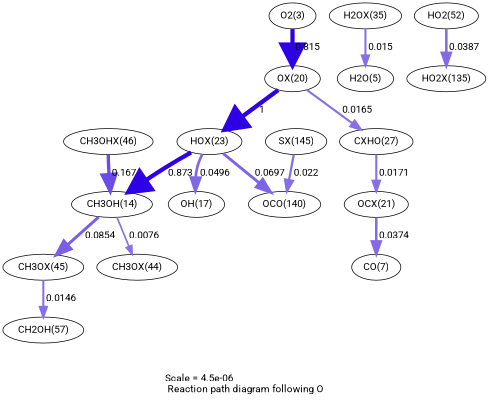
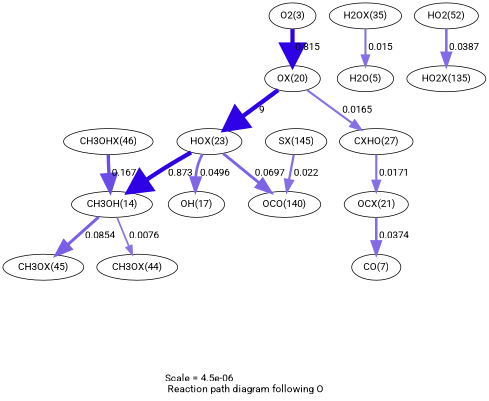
edge "OX(20)" -> "HOX(23)": label " 1" -> " 9"
node "CH2OH(57)": removed
